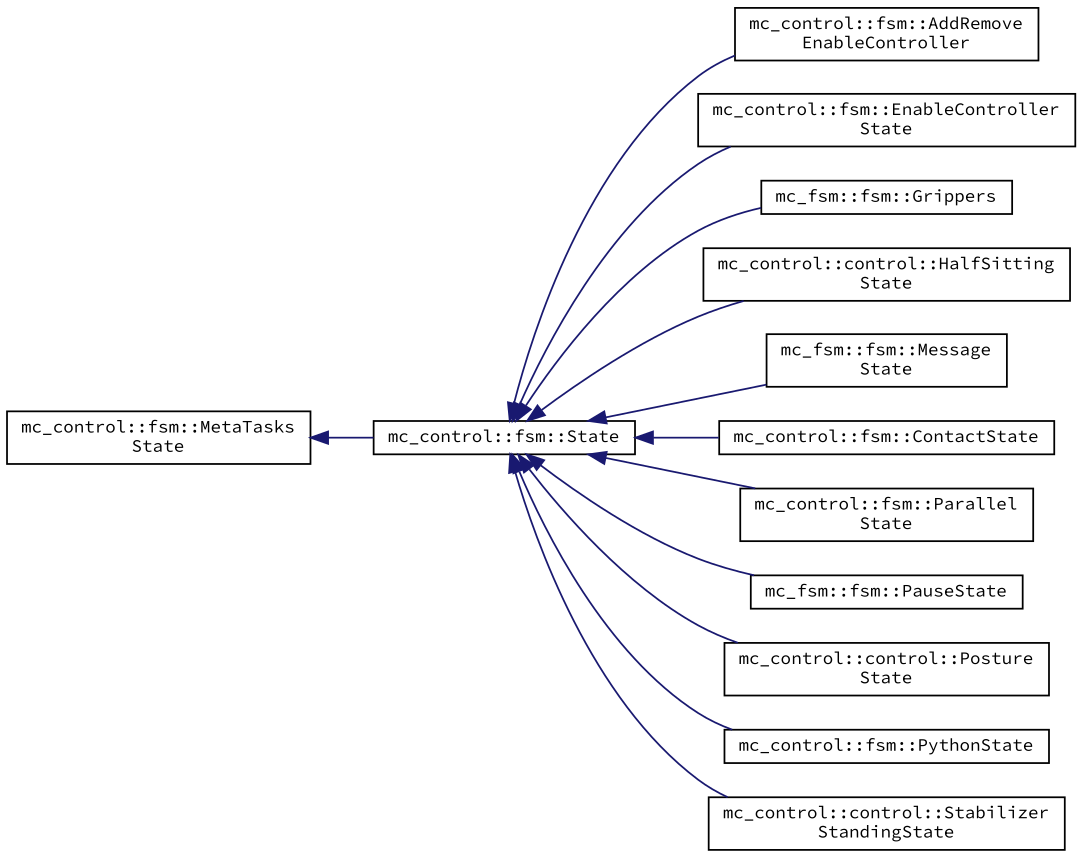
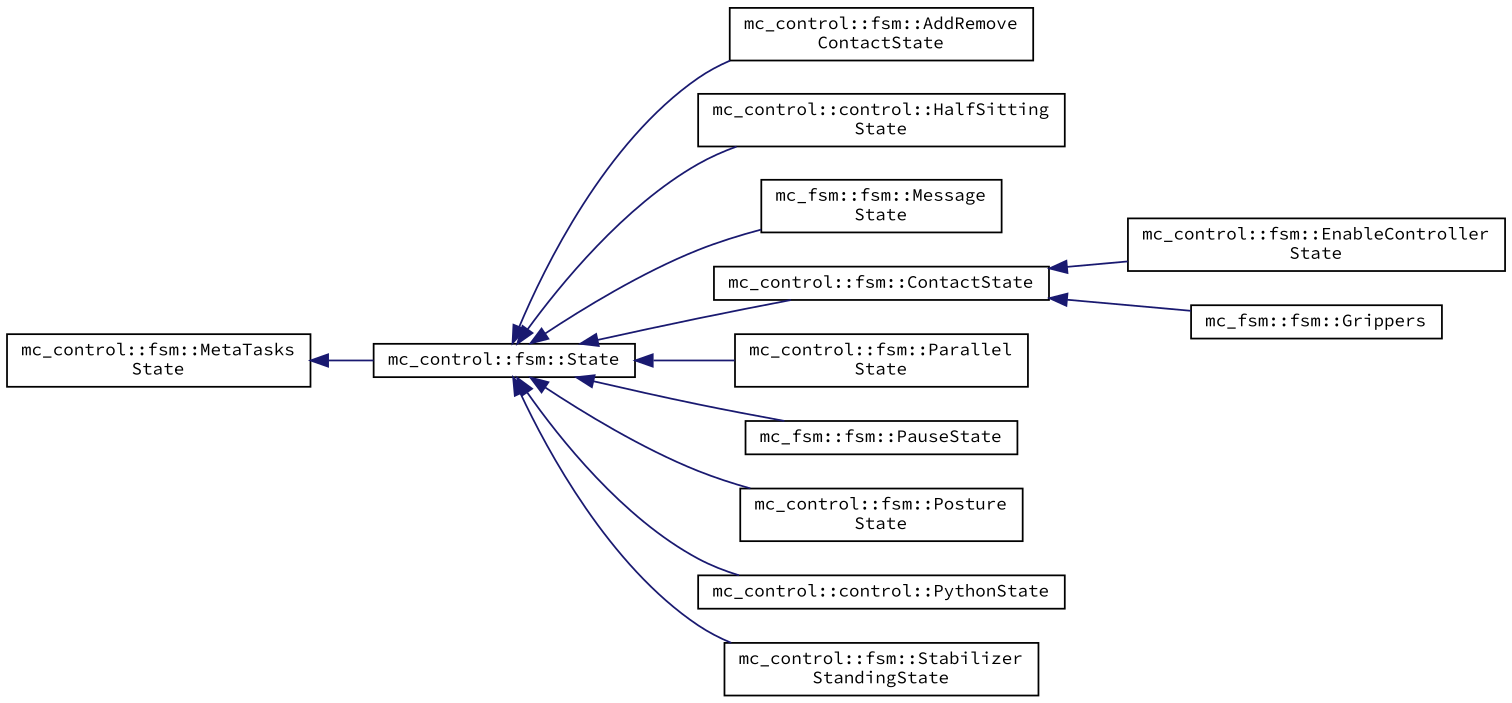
node "mc_control::fsm::AddRemove EnableController": label "mc_control::fsm::AddRemove EnableController" -> "mc_control::fsm::AddRemove ContactState"
edge "mc_control::fsm::EnableController State" -> "mc_control::fsm::State": now "mc_control::fsm::EnableController State" -> "mc_control::fsm::ContactState"
edge "mc_fsm::fsm::Grippers" -> "mc_control::fsm::State": now "mc_fsm::fsm::Grippers" -> "mc_control::fsm::ContactState"
node "mc_control::control::Posture State": label "mc_control::control::Posture State" -> "mc_control::fsm::Posture State"
node "mc_control::fsm::PythonState": label "mc_control::fsm::PythonState" -> "mc_control::control::PythonState"
node "mc_control::control::Stabilizer StandingState": label "mc_control::control::Stabilizer StandingState" -> "mc_control::fsm::Stabilizer StandingState"
